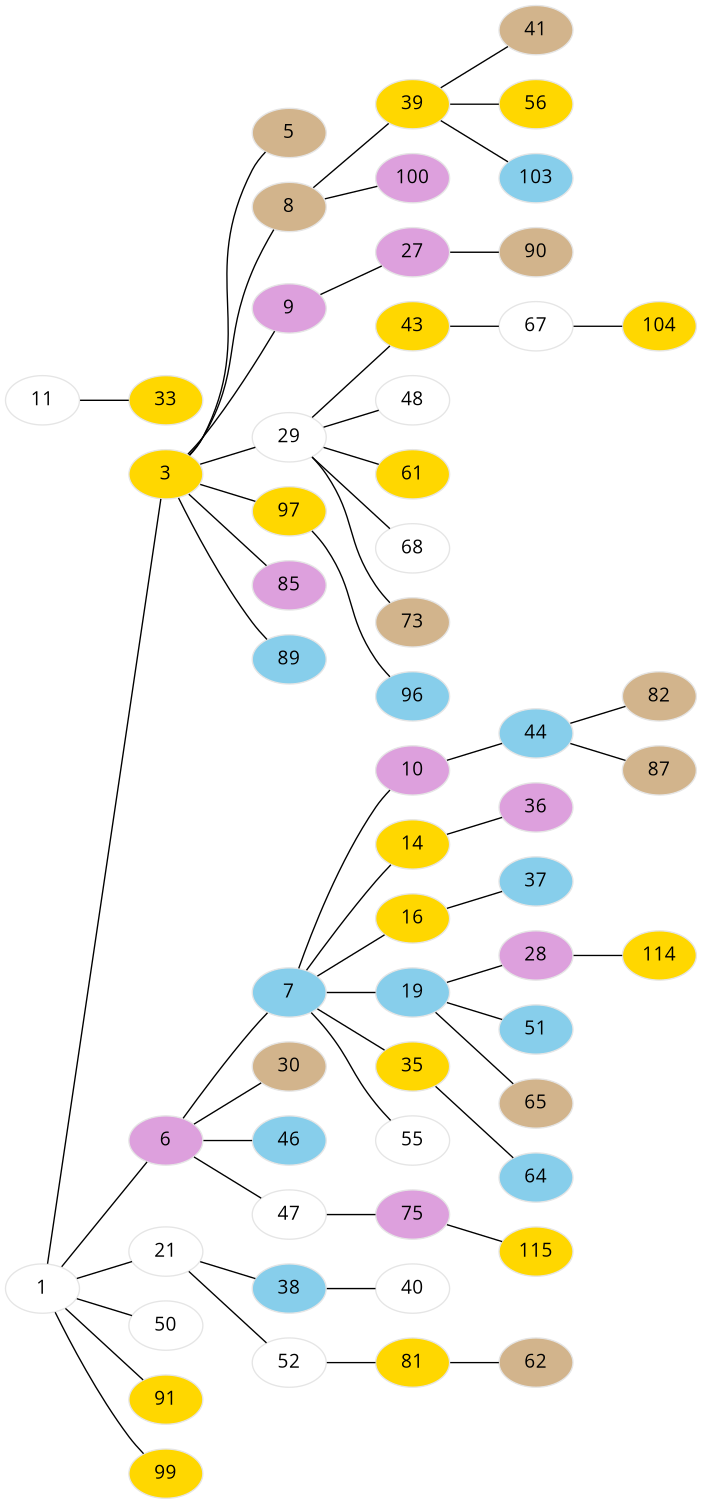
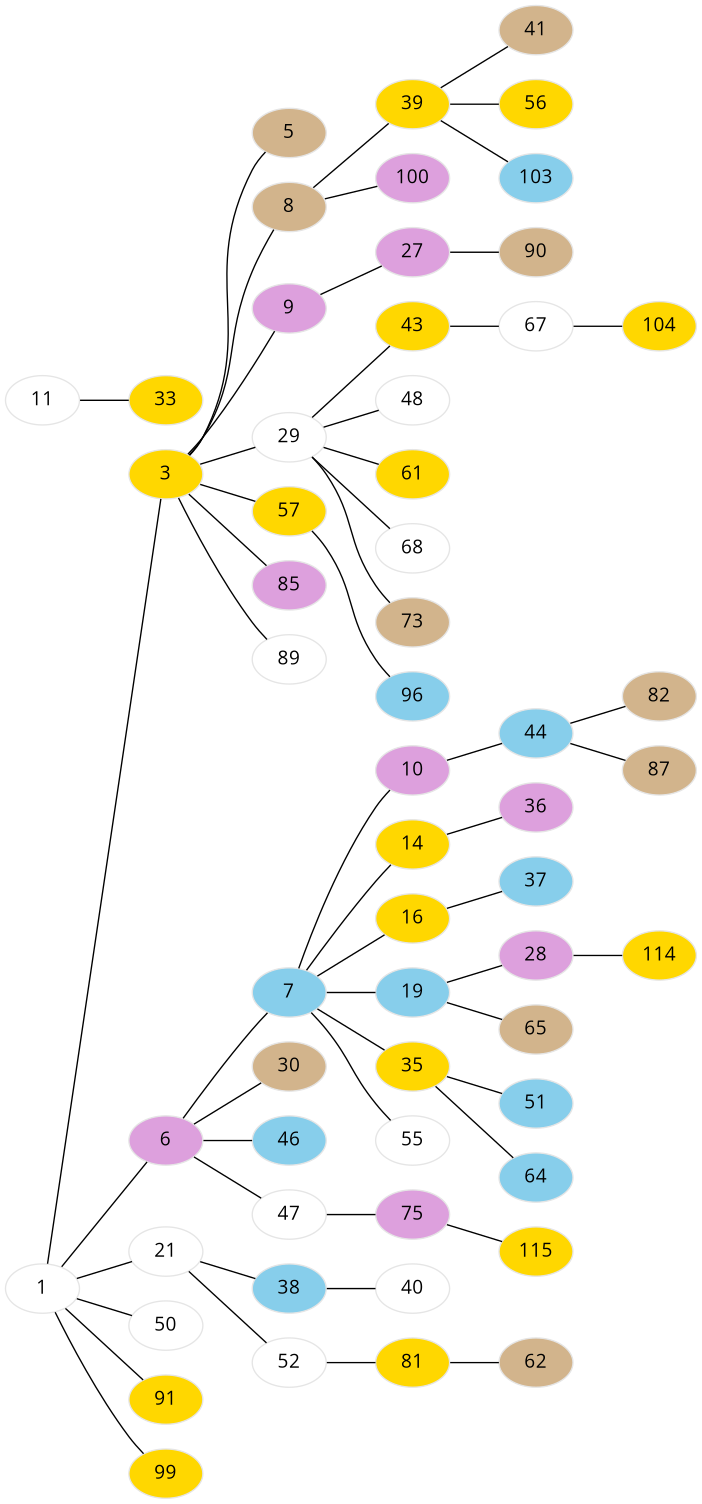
node "97": label "97" -> "57"
node "89": fillcolor skyblue -> white
edge "19" -- "51": now "35" -- "51"
